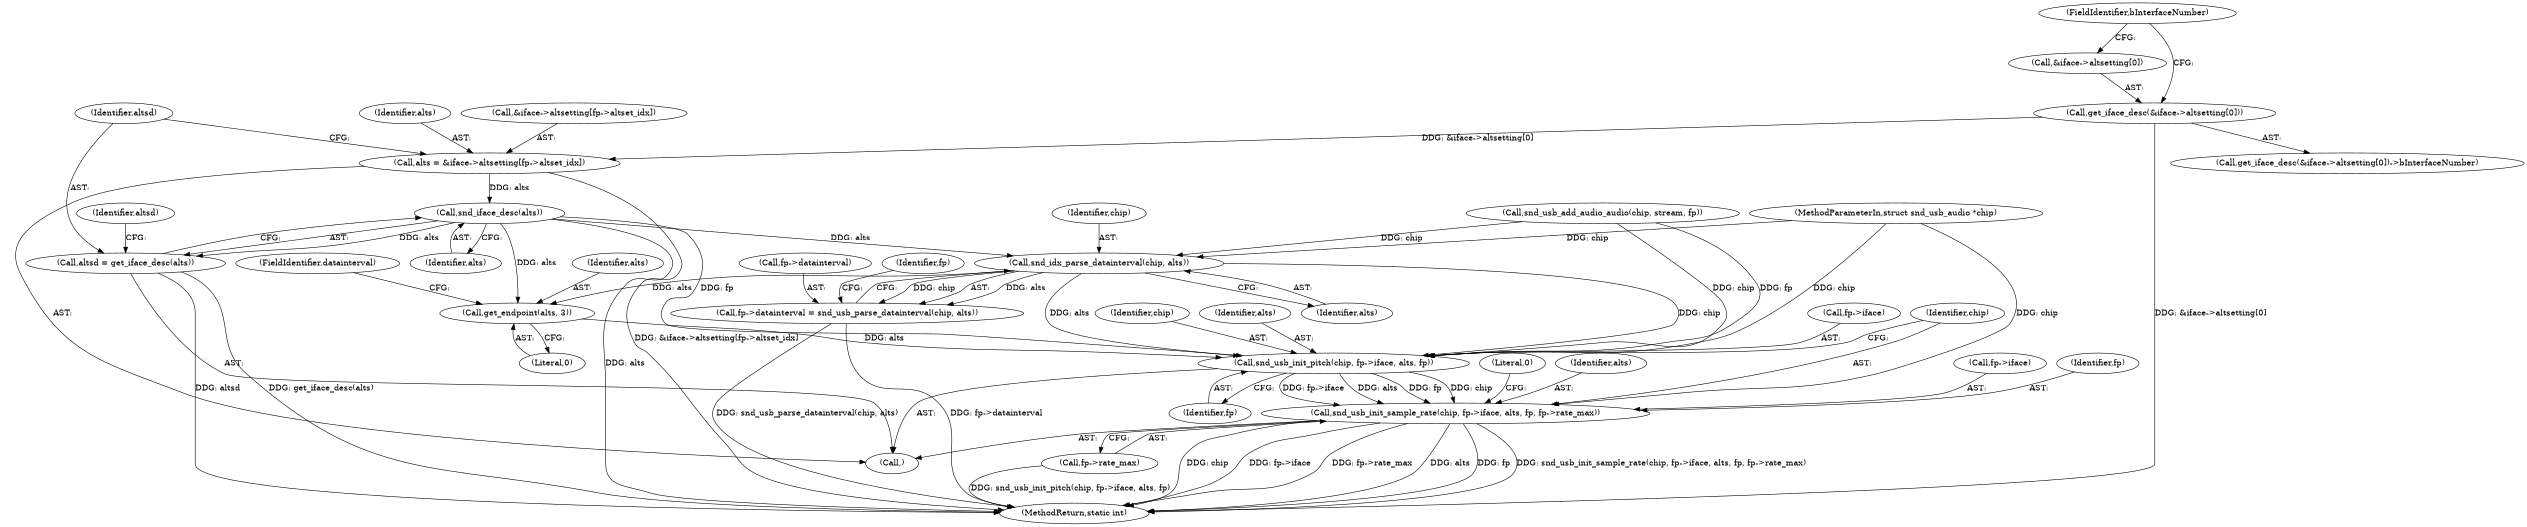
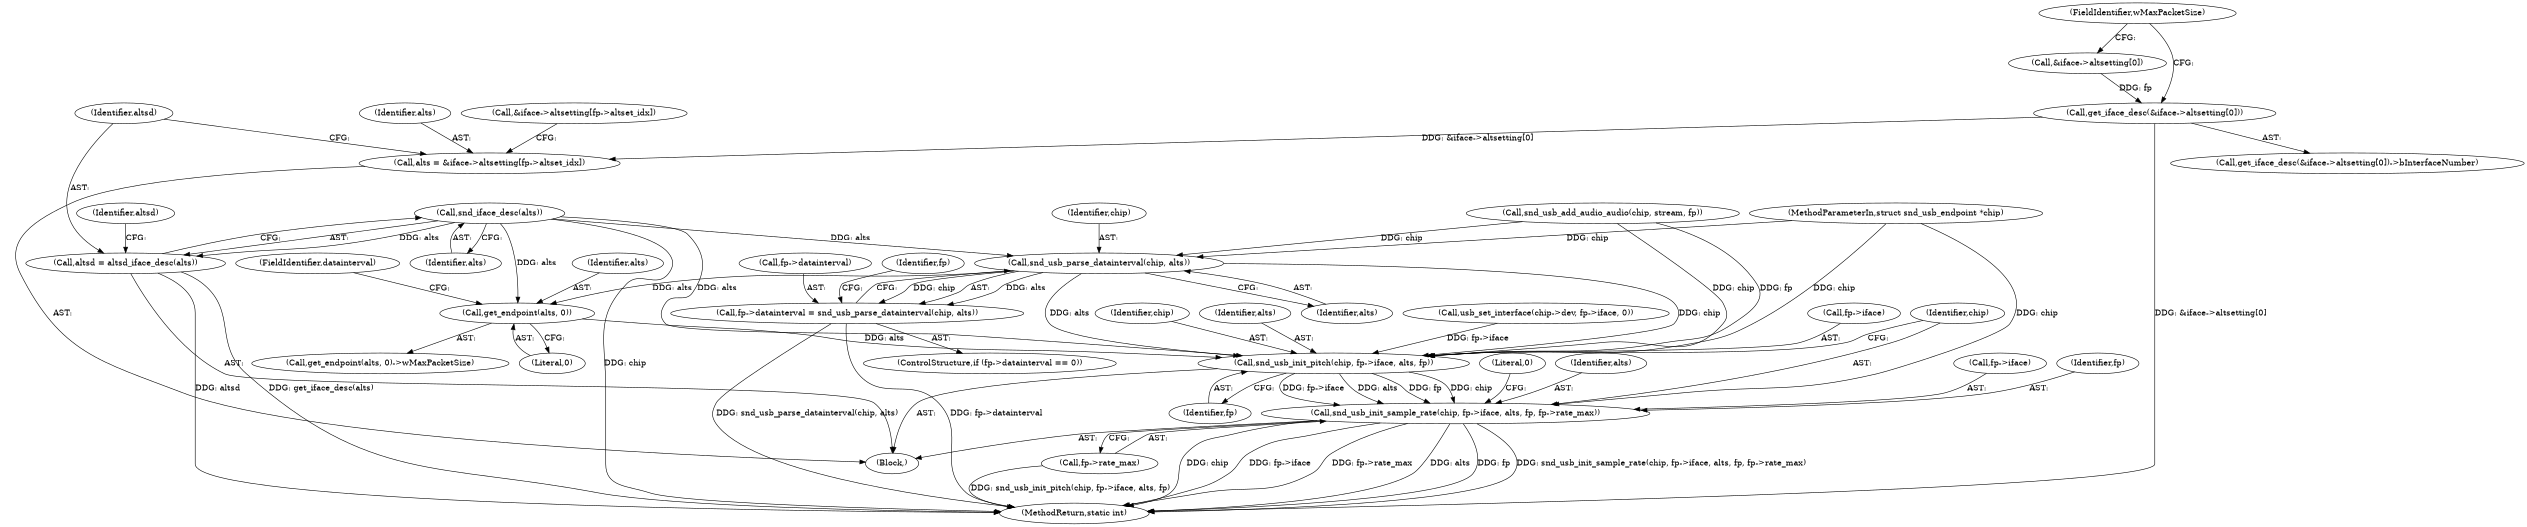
node "(FieldIdentifier,bInterfaceNumber)": label "(FieldIdentifier,bInterfaceNumber)" -> "(FieldIdentifier,wMaxPacketSize)"
edge "(Call,&iface->altsetting[0])" -> "(Call,get_iface_desc(&iface->altsetting[0]))": label "AST: " -> "DDG: fp"
edge "(Call,&iface->altsetting[fp->altset_idx])" -> "(Call,alts = &iface->altsetting[fp->altset_idx])": label "AST: " -> "CFG: "
edge "(Call,alts = &iface->altsetting[fp->altset_idx])" -> "(Call,snd_iface_desc(alts))": removed, label "DDG: alts"
node "(MethodParameterIn,struct snd_usb_audio *chip)": label "(MethodParameterIn,struct snd_usb_audio *chip)" -> "(MethodParameterIn,struct snd_usb_endpoint *chip)"
node "(Call,altsd = get_iface_desc(alts))": label "(Call,altsd = get_iface_desc(alts))" -> "(Call,altsd = altsd_iface_desc(alts))"
node "(Call,snd_idx_parse_datainterval(chip, alts))": label "(Call,snd_idx_parse_datainterval(chip, alts))" -> "(Call,snd_usb_parse_datainterval(chip, alts))"
edge "(Call,snd_iface_desc(alts))" -> "(Call,snd_usb_init_pitch(chip, fp->iface, alts, fp))": label "DDG: fp" -> "DDG: alts"
node "(Call,get_endpoint(alts, 3))": label "(Call,get_endpoint(alts, 3))" -> "(Call,get_endpoint(alts, 0))"
node "(Call,usb_set_interface(chip->dev, fp->iface, 0))": added
node "(Call,get_endpoint(alts, 0)->wMaxPacketSize)": added
edge "(Call,snd_iface_desc(alts))" -> "(MethodReturn,static int)": label "DDG: alts" -> "DDG: chip"
node "(ControlStructure,if (fp->datainterval == 0))": added
edge "(Call,alts = &iface->altsetting[fp->altset_idx])" -> "(MethodReturn,static int)": removed, label "DDG: &iface->altsetting[fp->altset_idx]"
node "(Call,)": label "(Call,)" -> "(Block,)"
